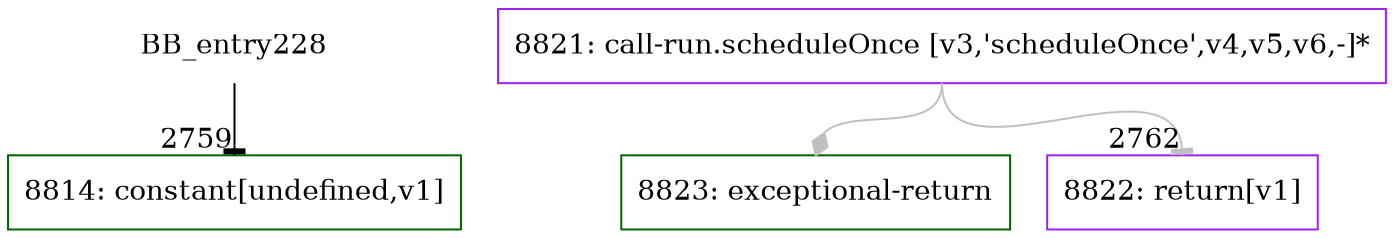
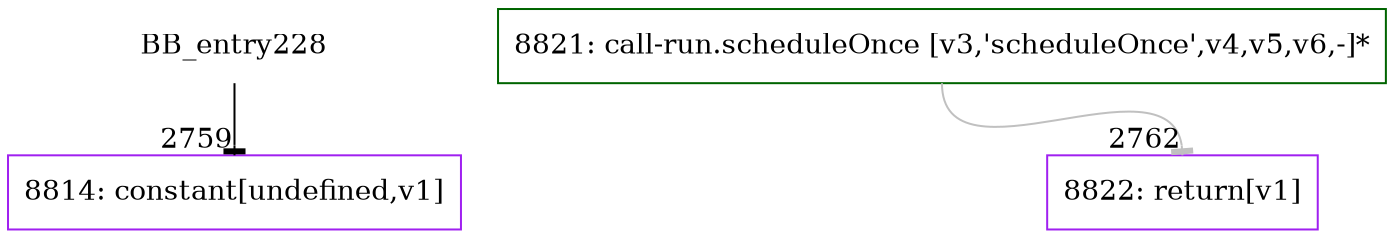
node "8821: call-run.scheduleOnce [v3,'scheduleOnce',v4,v5,v6,-]*": color purple -> darkgreen
node "8814: constant[undefined,v1]": color darkgreen -> purple
node "8823: exceptional-return": removed
